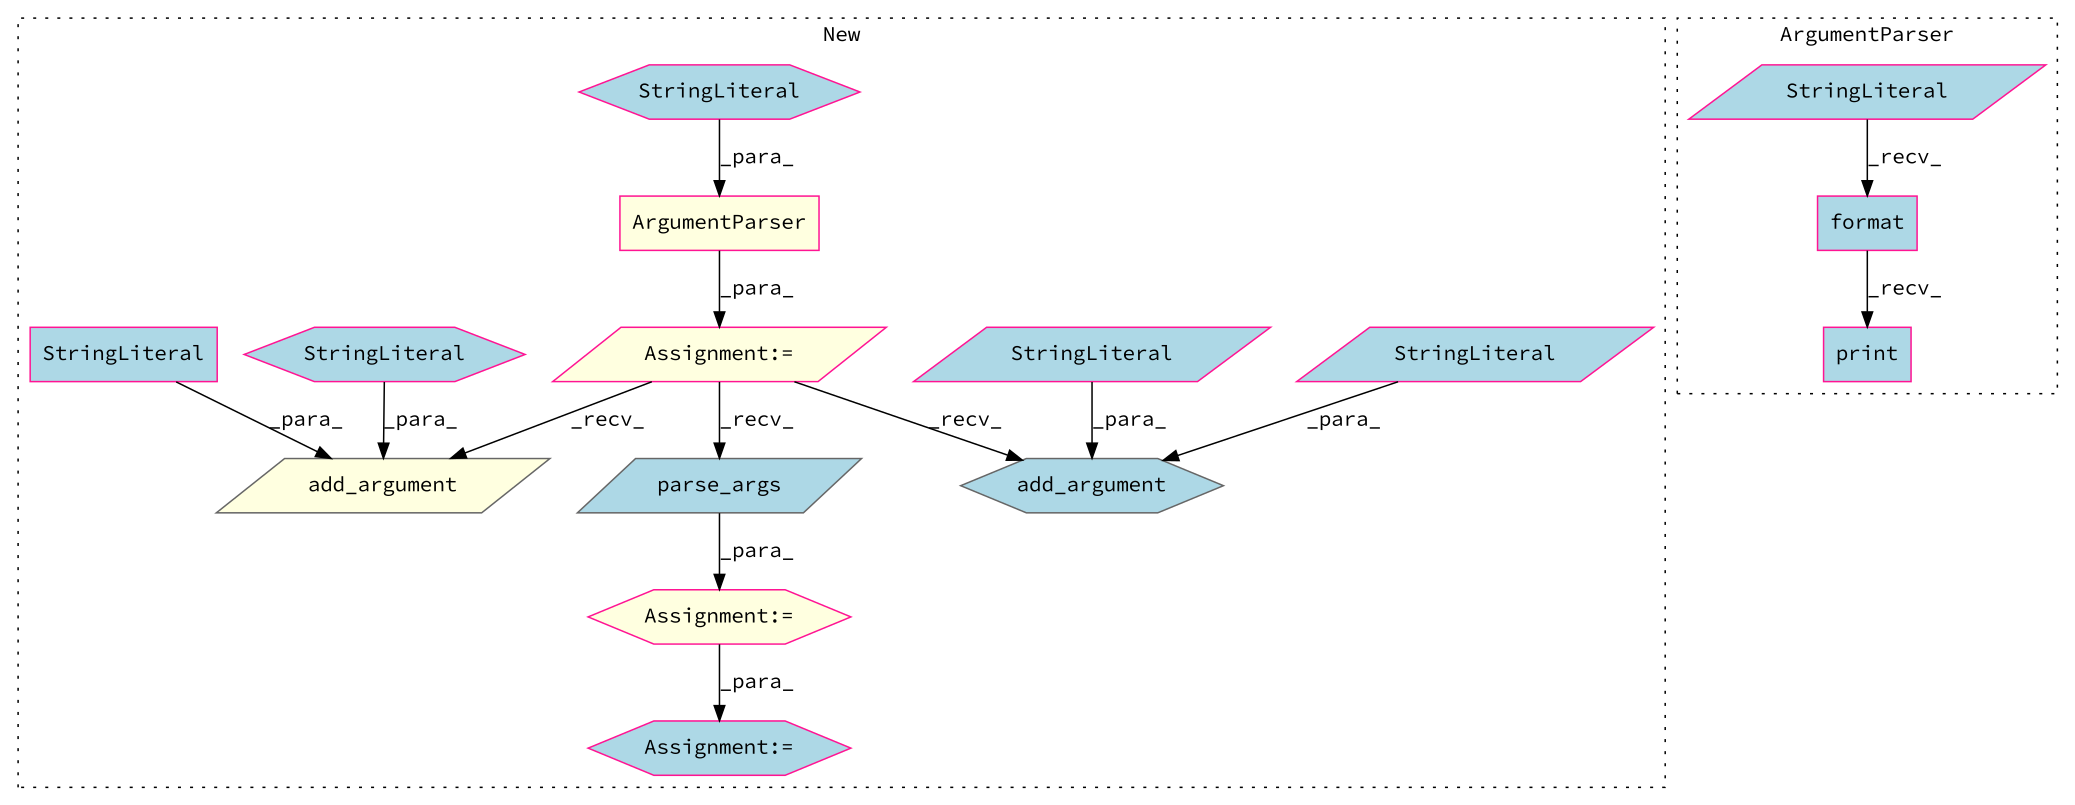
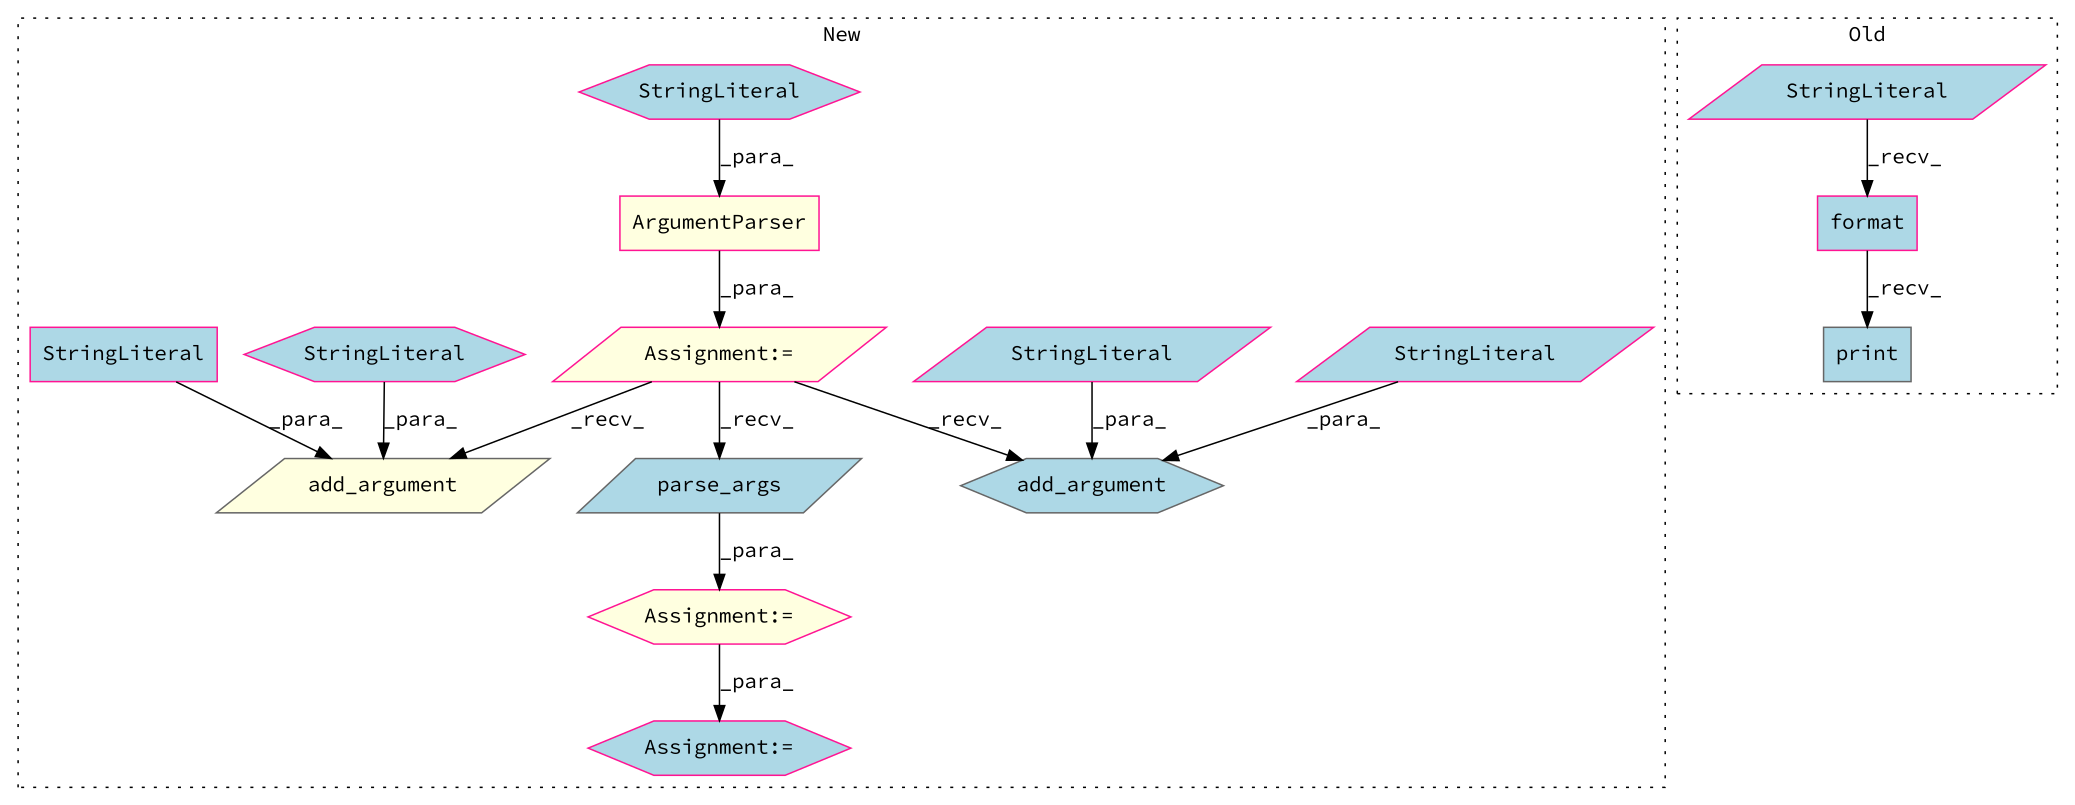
cluster "ArgumentParser": label "ArgumentParser" -> "Old"
node "print": color deeppink -> gray40
